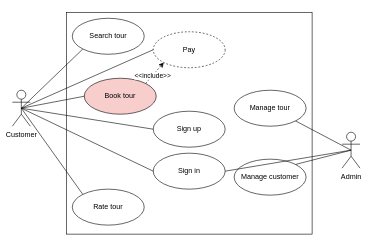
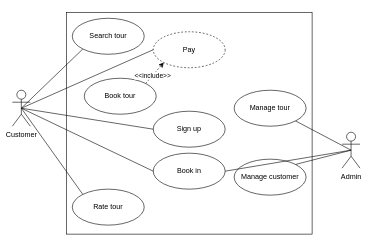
node "Book tour": fillcolor #f8cecc -> #ffffff
edge "Book tour" -- "Customer": removed
node "Sign in": label "Sign in" -> "Book in"
